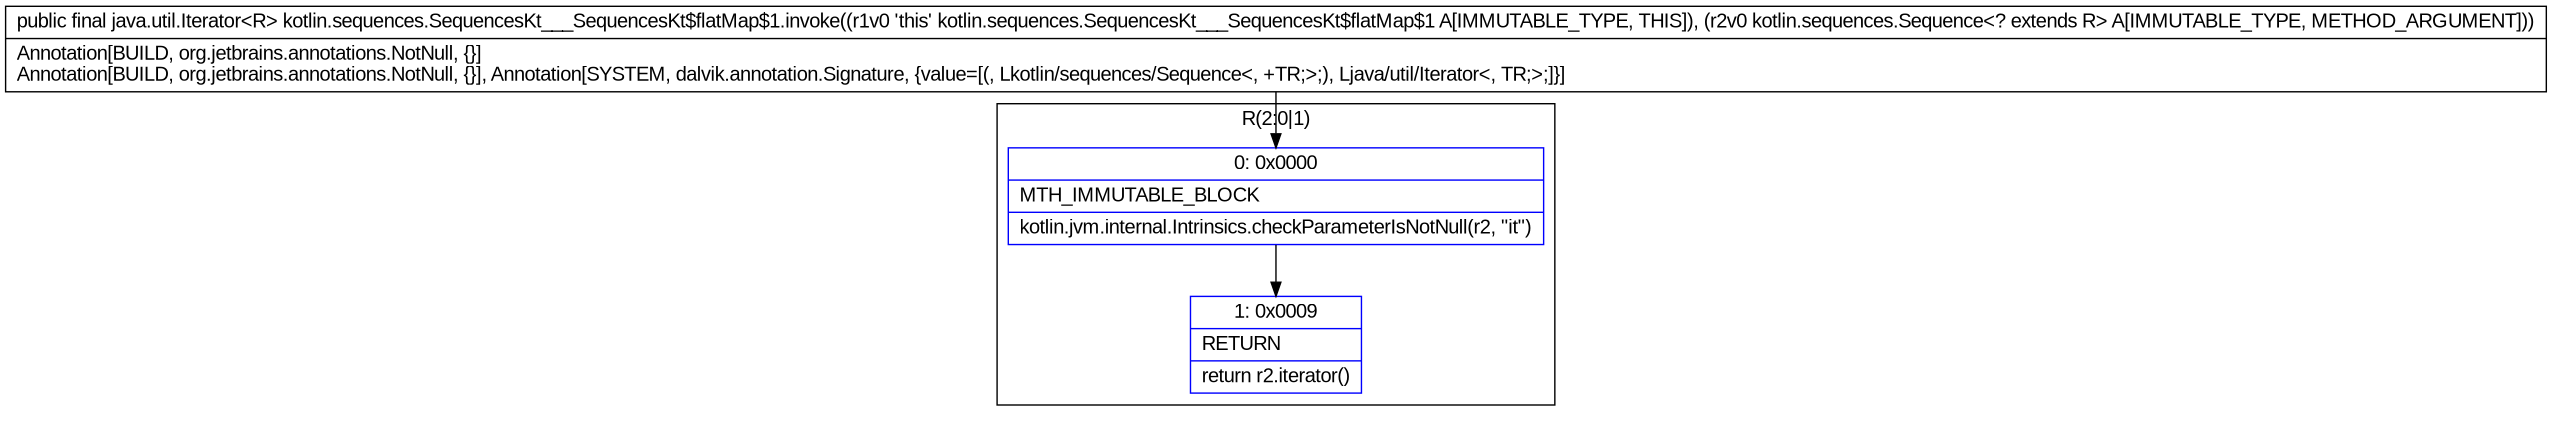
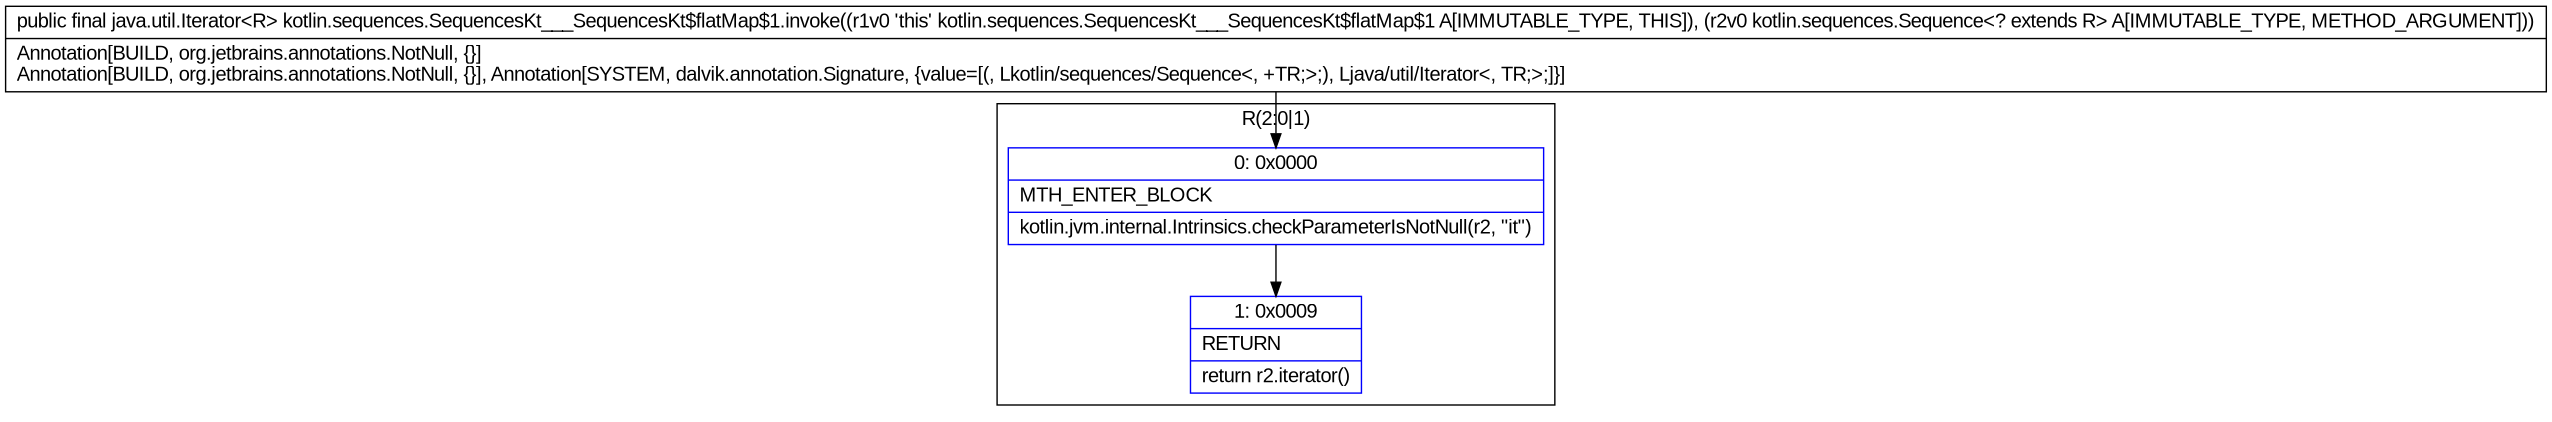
node "0: 0x0000": text "MTH_IMMUTABLE_BLOCK" -> "MTH_ENTER_BLOCK"
